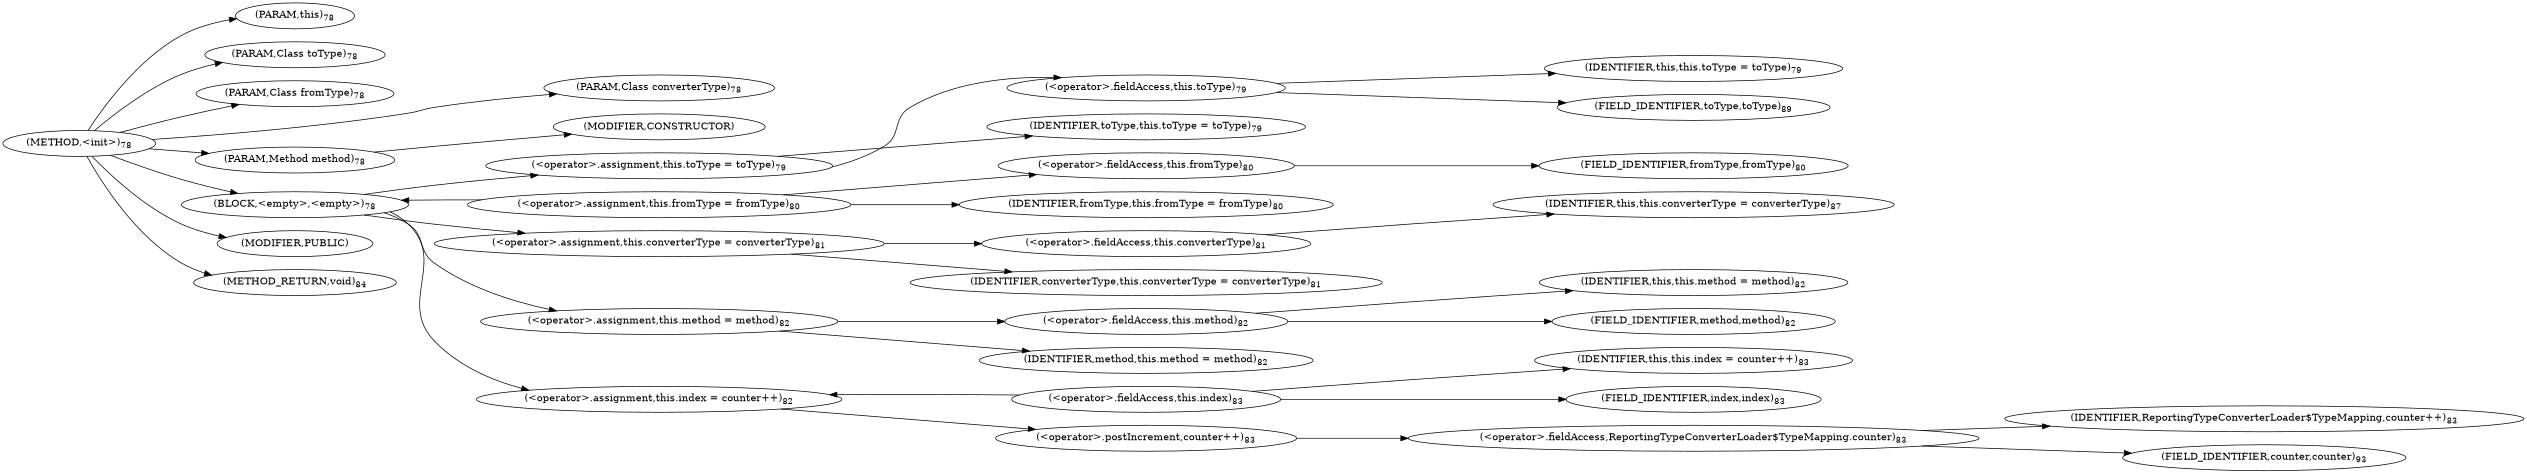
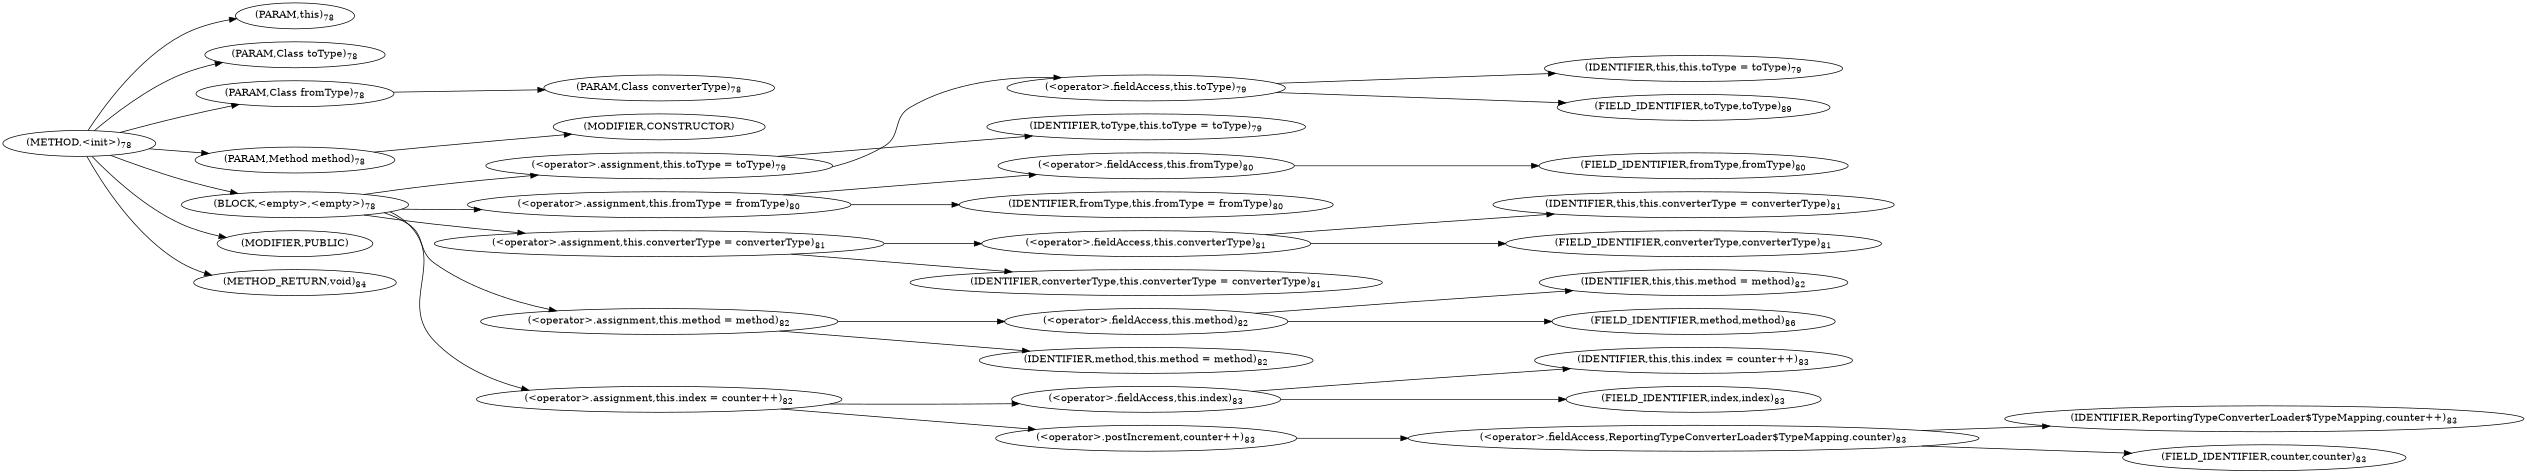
edge "(METHOD,<init>)" -> "(PARAM,Class converterType)": now "(PARAM,Class fromType)" -> "(PARAM,Class converterType)"
edge "(<operator>.assignment,this.fromType = fromType)" -> "(BLOCK,<empty>,<empty>)": reversed
node "(IDENTIFIER,this,this.converterType = converterType)": text "87" -> "81"
node "(FIELD_IDENTIFIER,converterType,converterType)": added
node "(FIELD_IDENTIFIER,method,method)": text "82" -> "86"
edge "(<operator>.fieldAccess,this.index)" -> "(<operator>.assignment,this.index = counter++)": reversed
node "(FIELD_IDENTIFIER,counter,counter)": text "93" -> "83"
